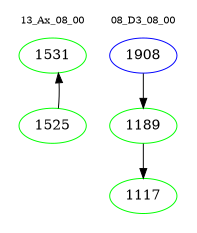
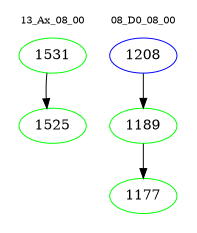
cluster "08_D3_08_00": label "08_D3_08_00" -> "08_D0_08_00"
node "1908": label "1908" -> "1208"
edge "1525" -> "1531": reversed
node "1117": label "1117" -> "1177"
